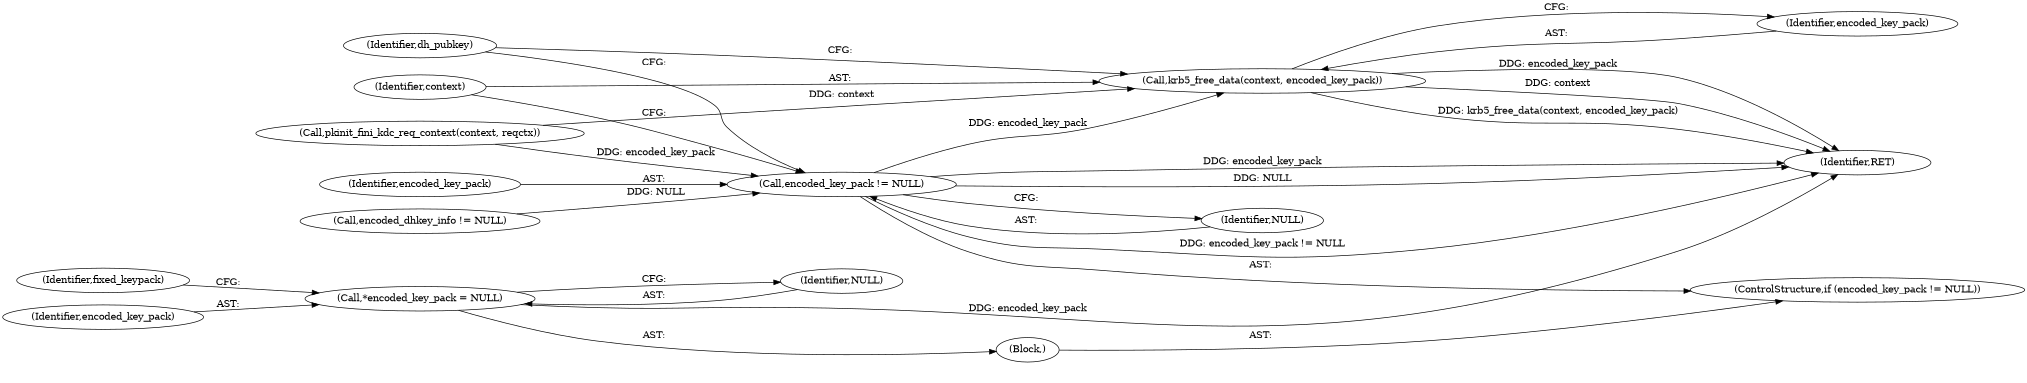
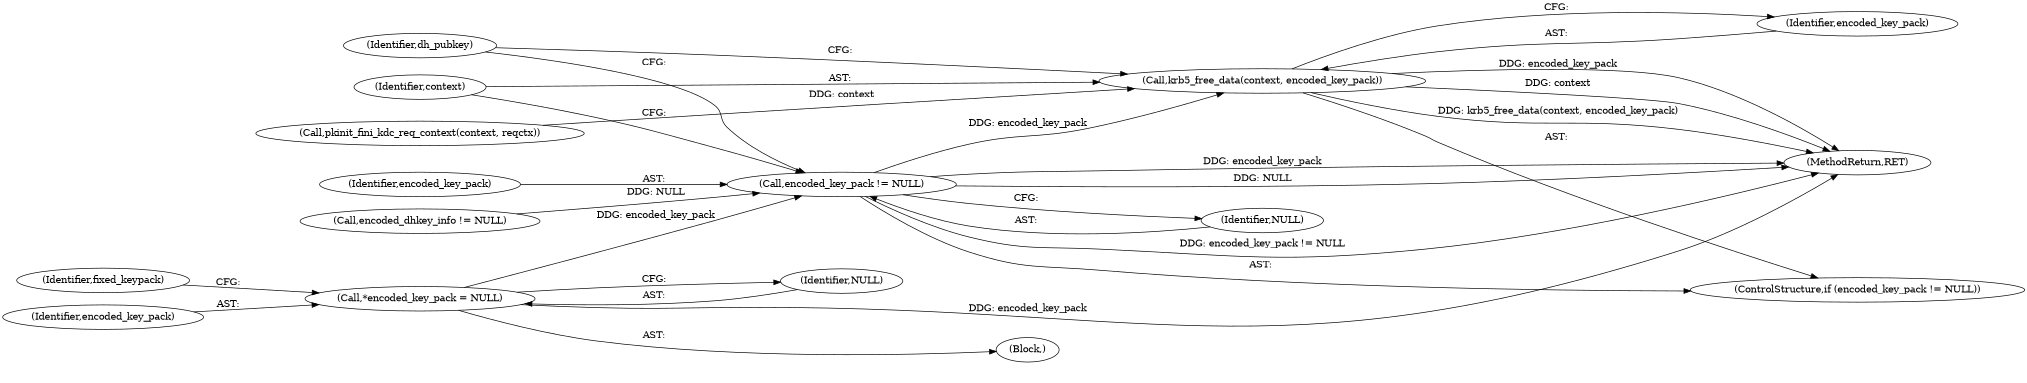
edge "(Call,pkinit_fini_kdc_req_context(context, reqctx))" -> "(Call,encoded_key_pack != NULL)": now "(Call,*encoded_key_pack = NULL)" -> "(Call,encoded_key_pack != NULL)"
node "(Identifier,RET)": label "(Identifier,RET)" -> "(MethodReturn,RET)"
edge "(Block,)" -> "(ControlStructure,if (encoded_key_pack != NULL))": now "(Call,krb5_free_data(context, encoded_key_pack))" -> "(ControlStructure,if (encoded_key_pack != NULL))"
